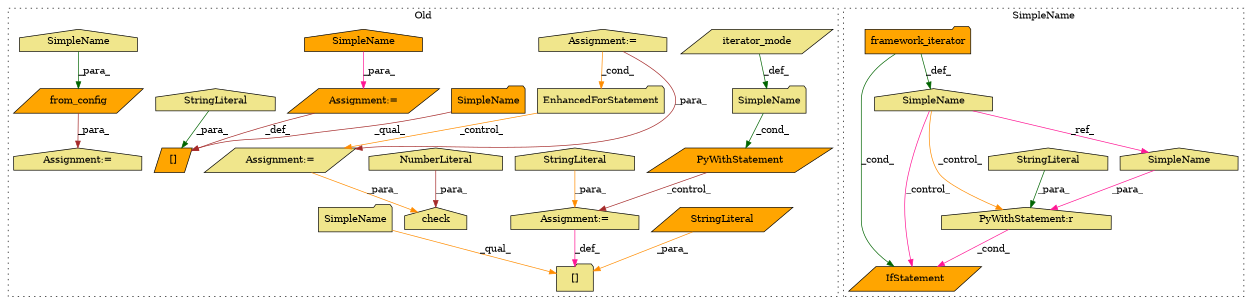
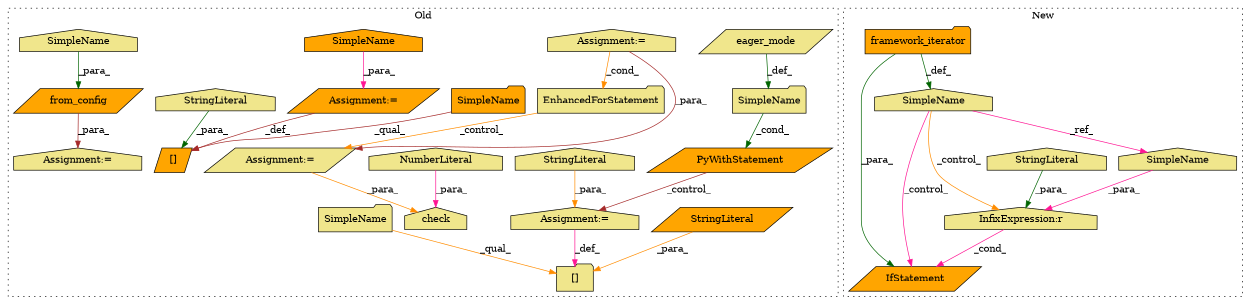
cluster "SimpleName": label "SimpleName" -> "New"
node "iterator_mode": label "iterator_mode" -> "eager_mode"
edge "framework_iterator" -> "IfStatement": label "_cond_" -> "_para_"
edge "NumberLiteral" -> "check": color brown -> deeppink
node "PyWithStatement:r": label "PyWithStatement:r" -> "InfixExpression:r"
